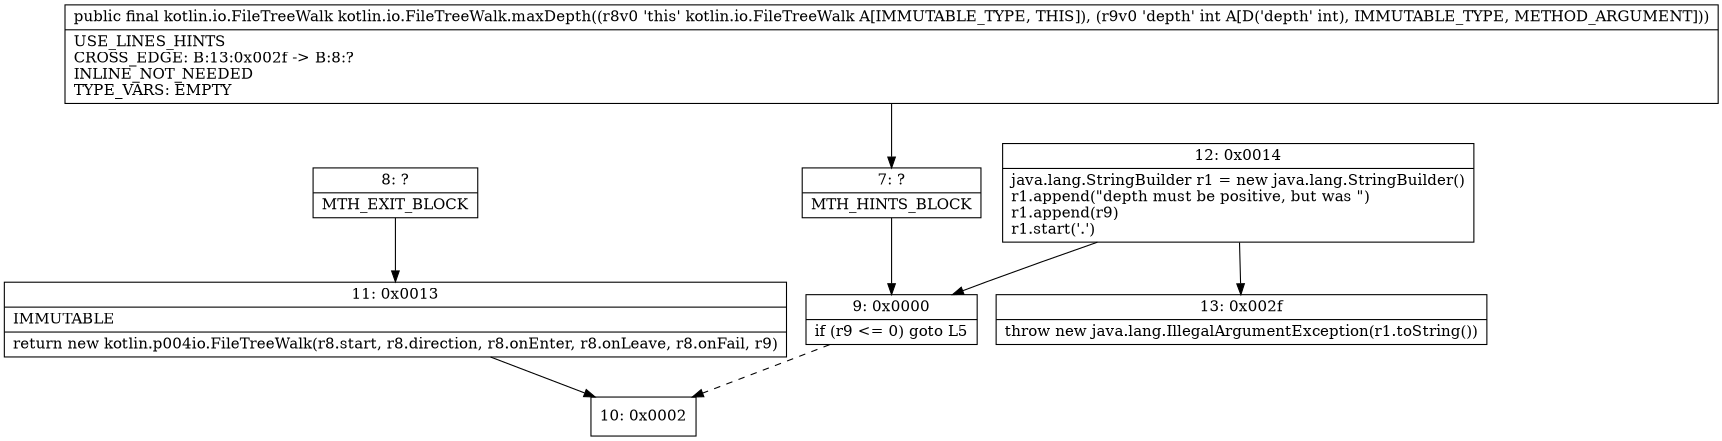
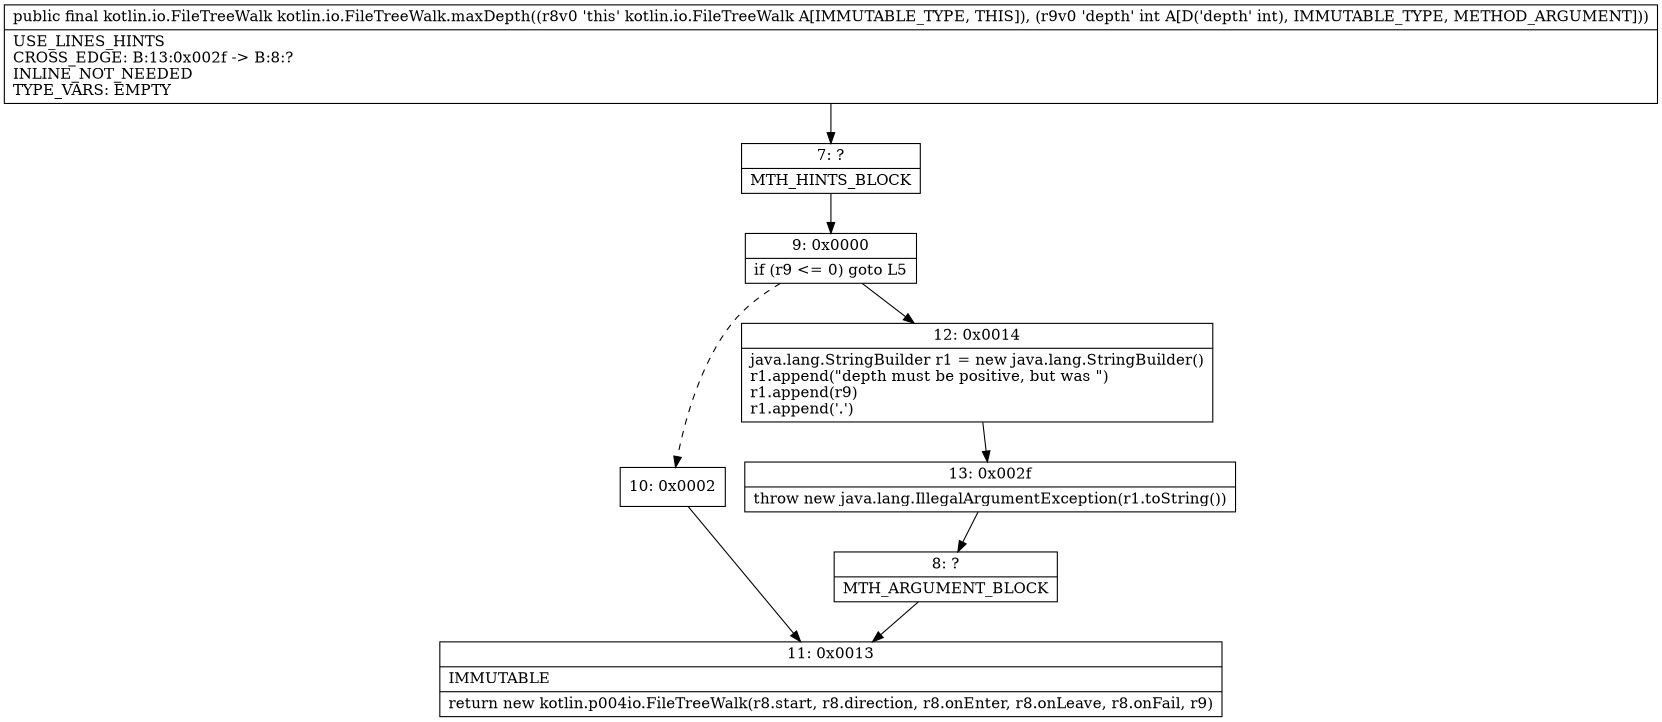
node "8: ?": text "MTH_EXIT_BLOCK" -> "MTH_ARGUMENT_BLOCK"
node "12: 0x0014": text "r1.start('.')" -> "r1.append('.')"
edge "12: 0x0014" -> "9: 0x0000": reversed
edge "11: 0x0013" -> "10: 0x0002": reversed
edge "13: 0x002f" -> "8: ?": added
